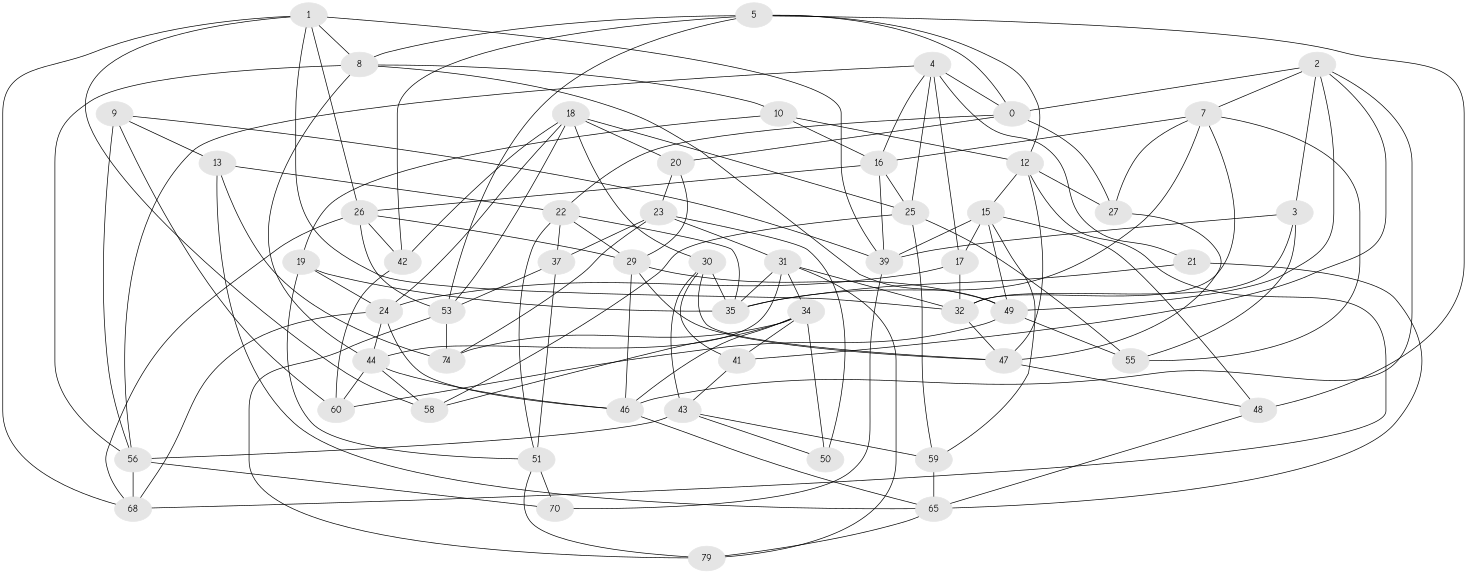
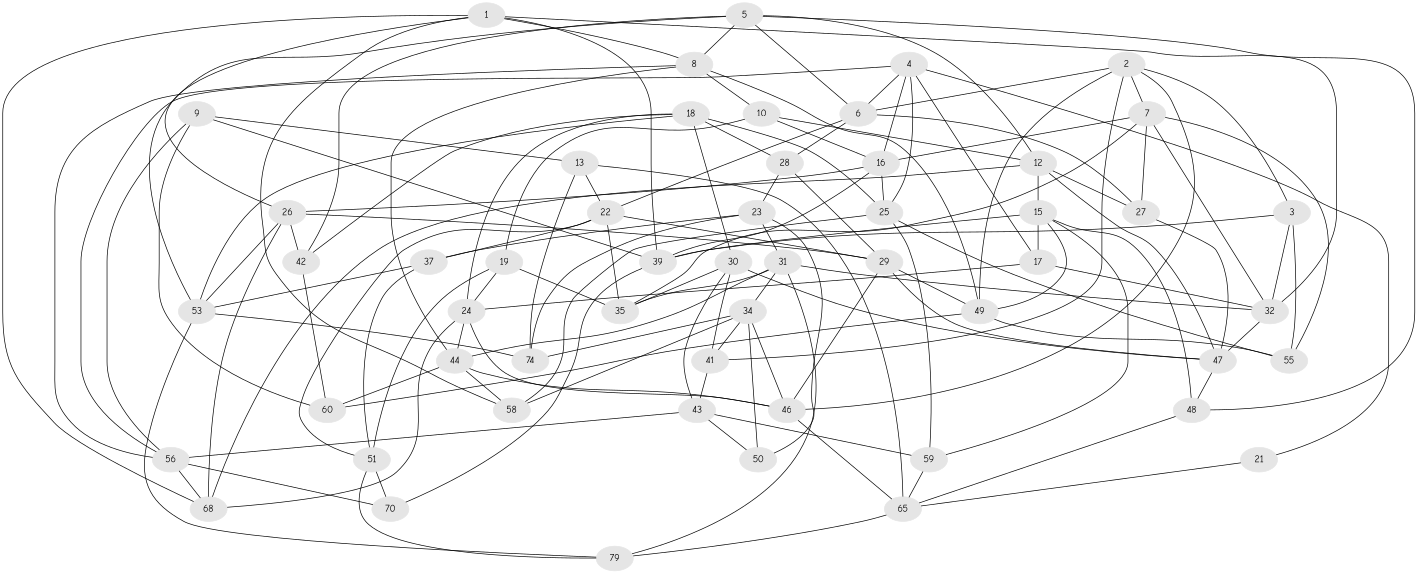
node "0": label "0" -> "6"
node "20": label "20" -> "28"
edge "21" -- "35": removed
